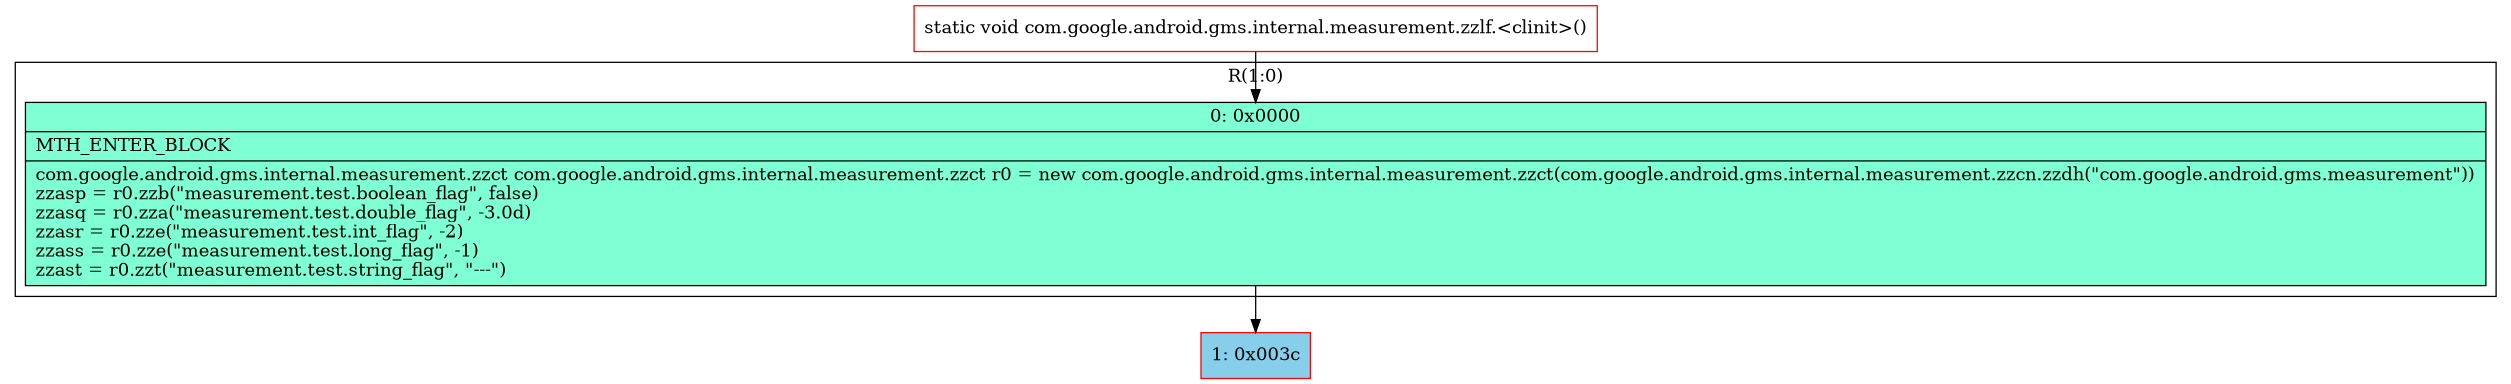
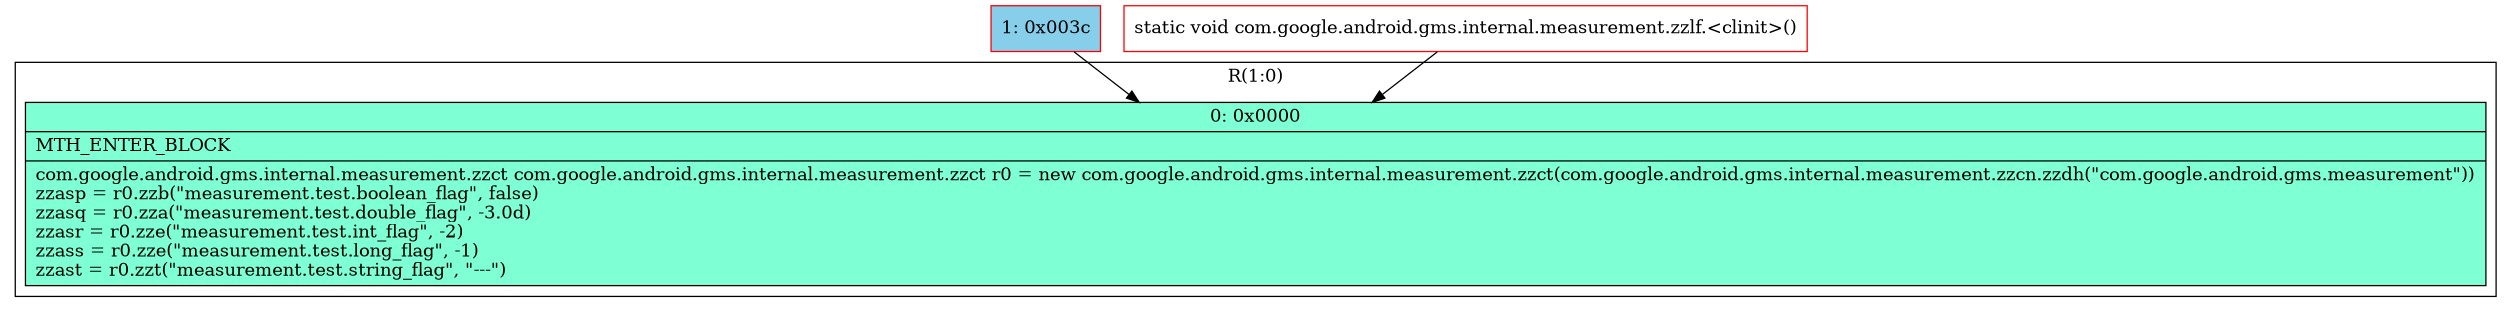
edge "0: 0x0000" -> "1: 0x003c": reversed
